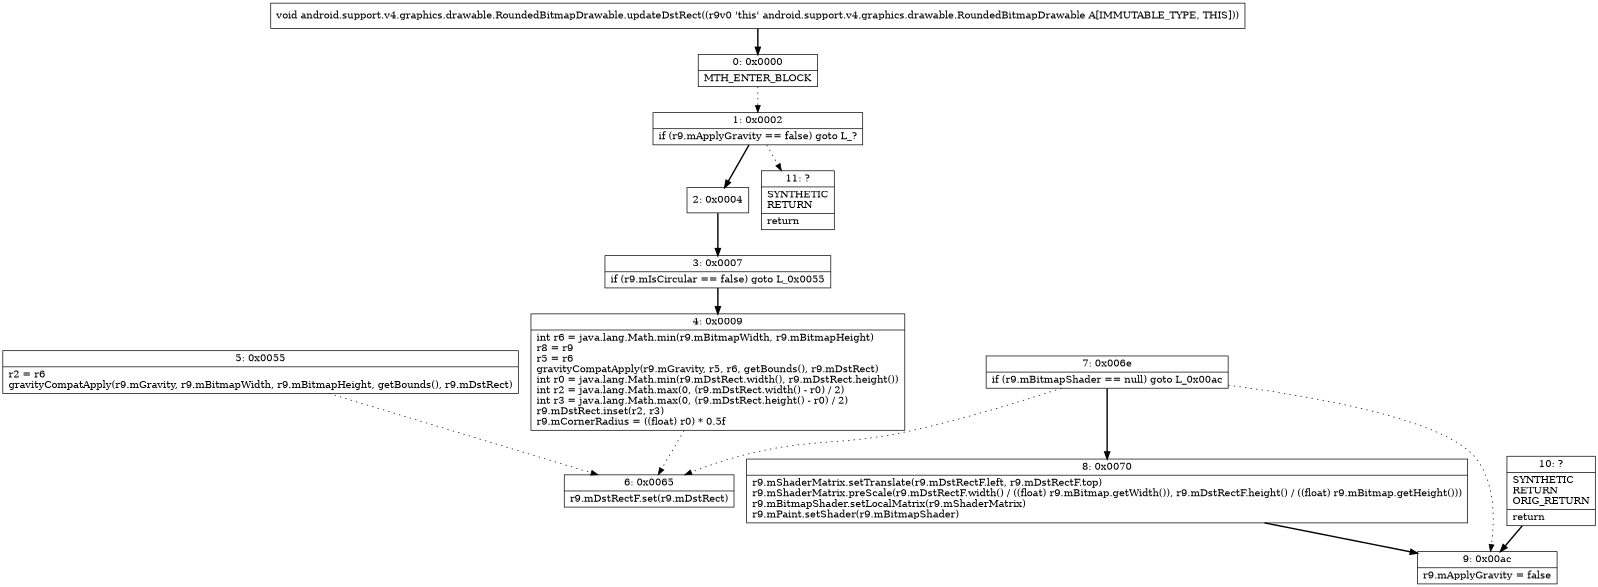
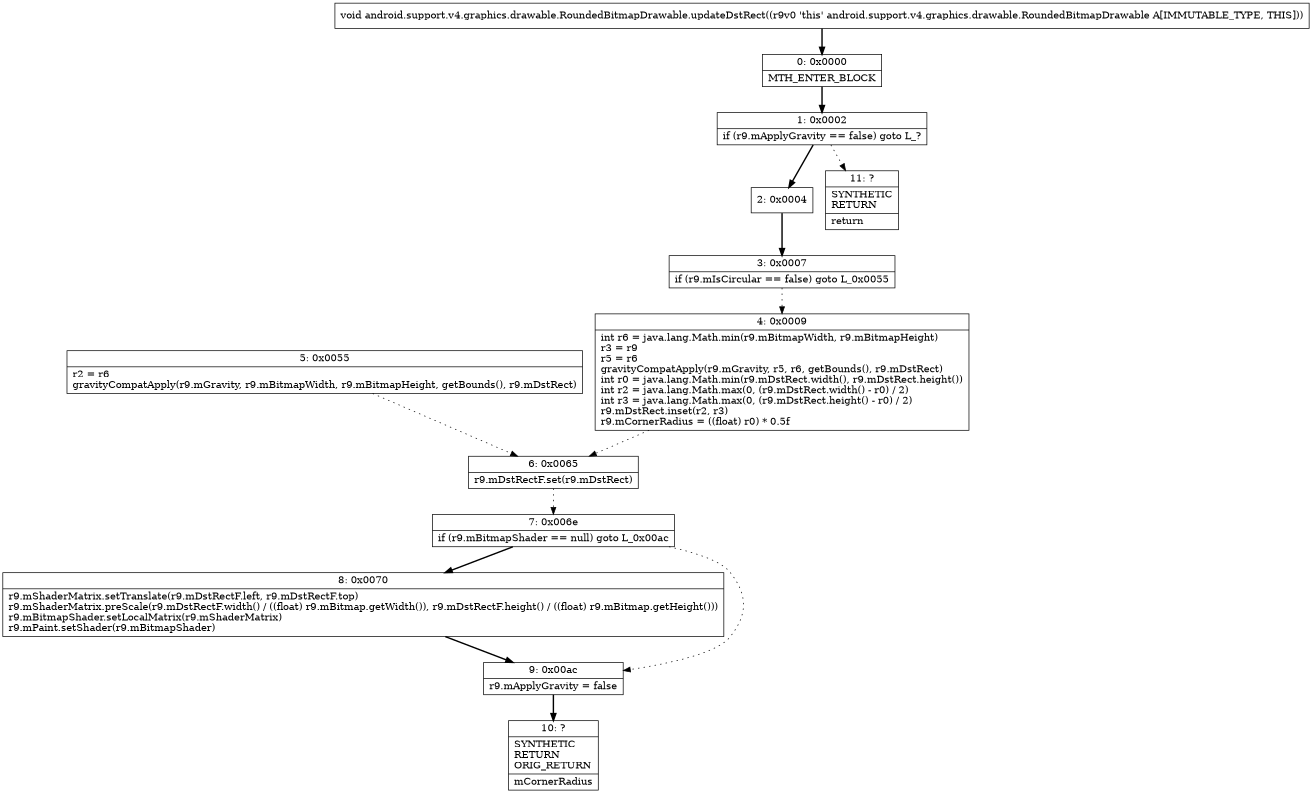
edge "0: 0x0000" -> "1: 0x0002": style dotted -> bold
edge "3: 0x0007" -> "4: 0x0009": style bold -> dotted
node "4: 0x0009": text "r8 = r9" -> "r3 = r9"
edge "7: 0x006e" -> "6: 0x0065": reversed
node "10: ?": text "return" -> "mCornerRadius"
edge "10: ?" -> "9: 0x00ac": reversed
